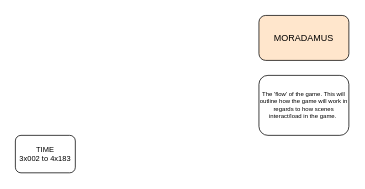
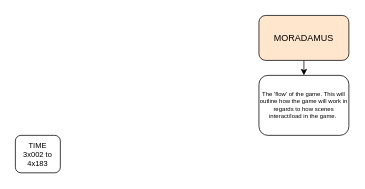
edge "MORADAMUS" -> "The 'flow' of the game. This will outline how the game will work in regards to how scenes interact/load in the game.": added
node "TIME 3x002 to 4x183": size 60x38 -> 45x38
